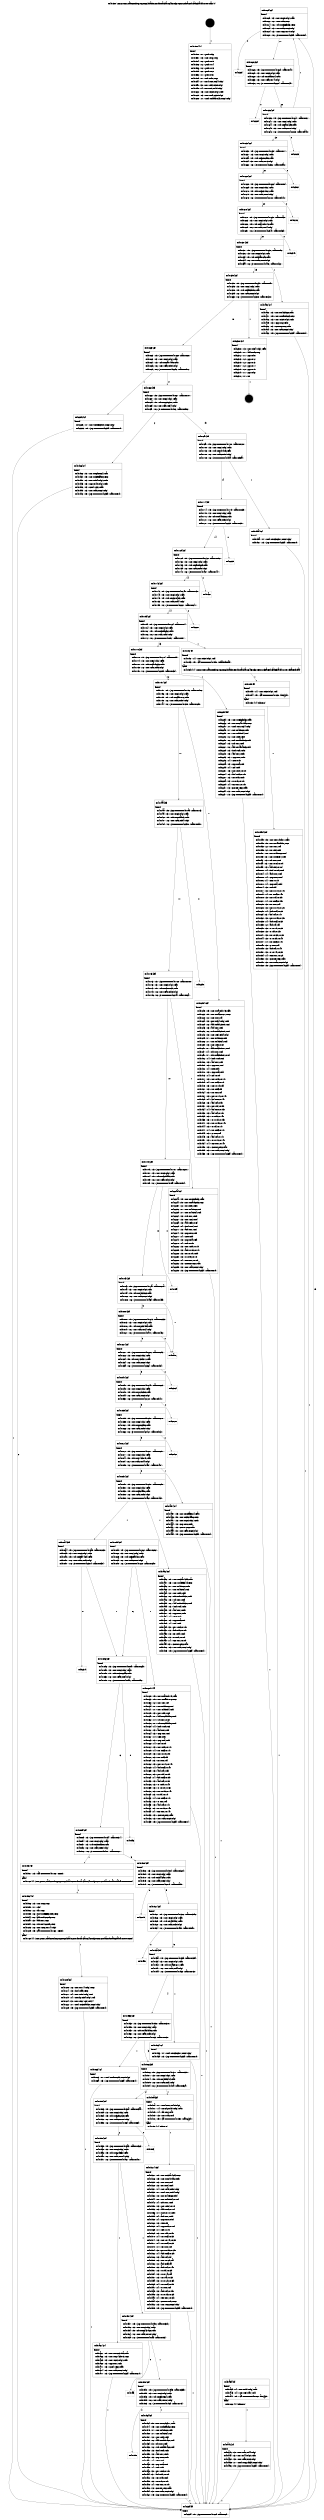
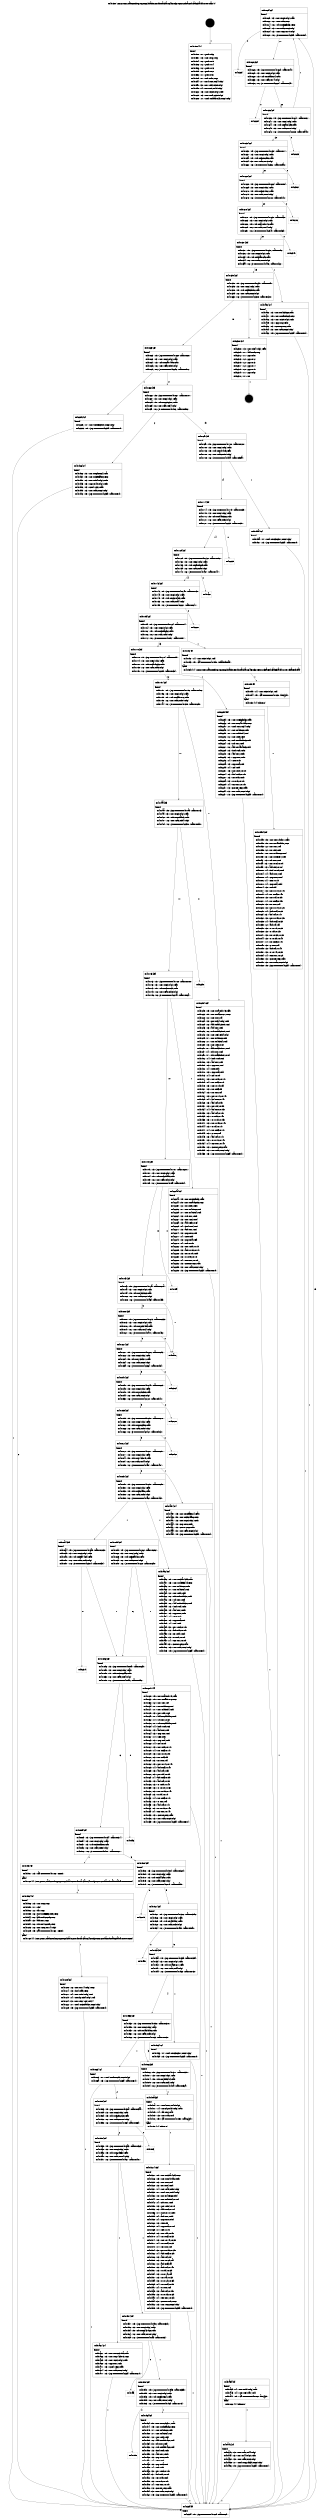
edge "0x401746 [25]" -> "0x40175f [25]": removed, label "14"
edge "0x40196c [25]" -> "0x401985 [25]": now "0x401e63 [12]" -> "0x401985 [25]"
edge "0x401d6f [88]" -> "0x4019d0 [25]": reversed
